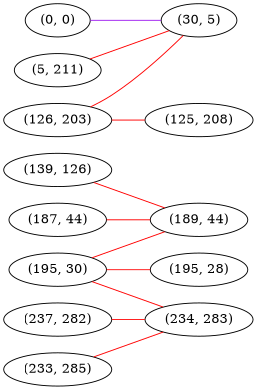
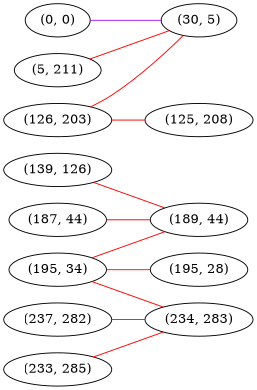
node "(195, 30)": label "(195, 30)" -> "(195, 34)"
